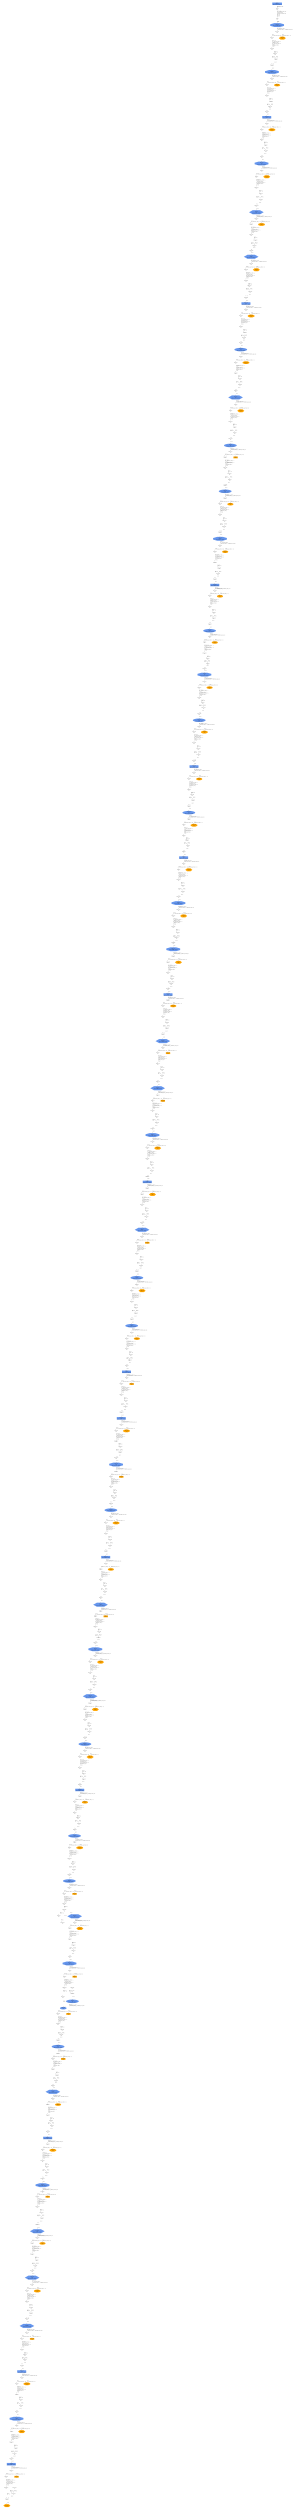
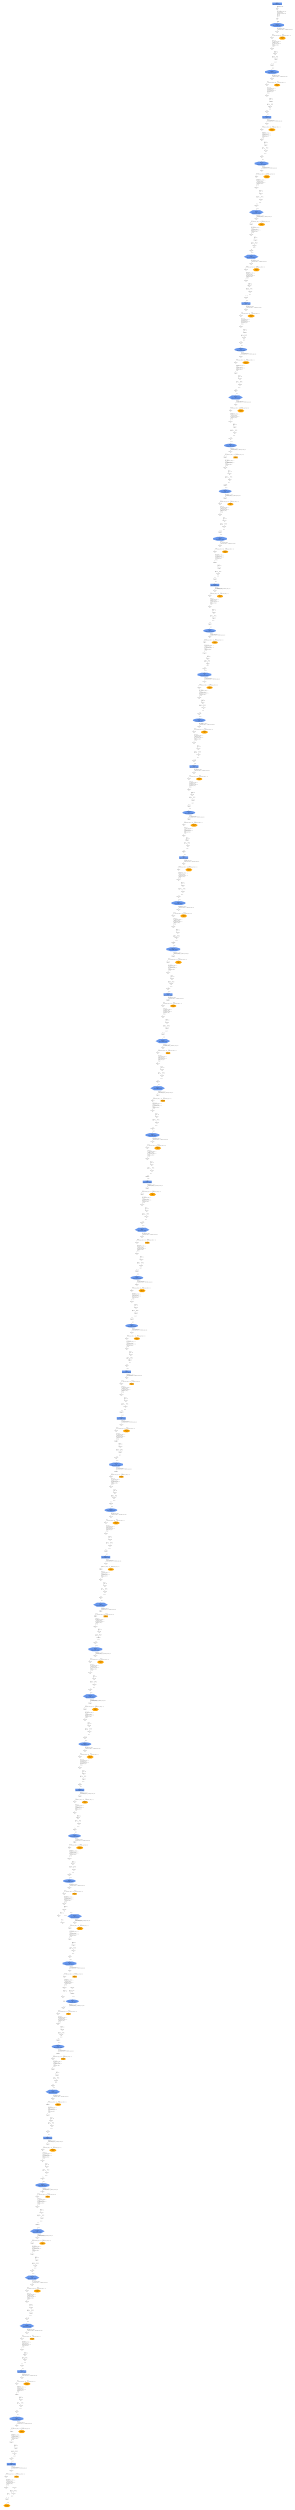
node "25056 @ N11 main": fillcolor cornflowerblue -> white
